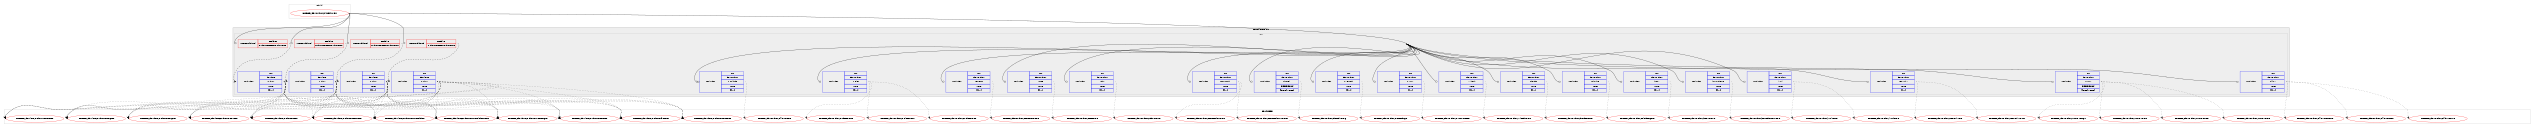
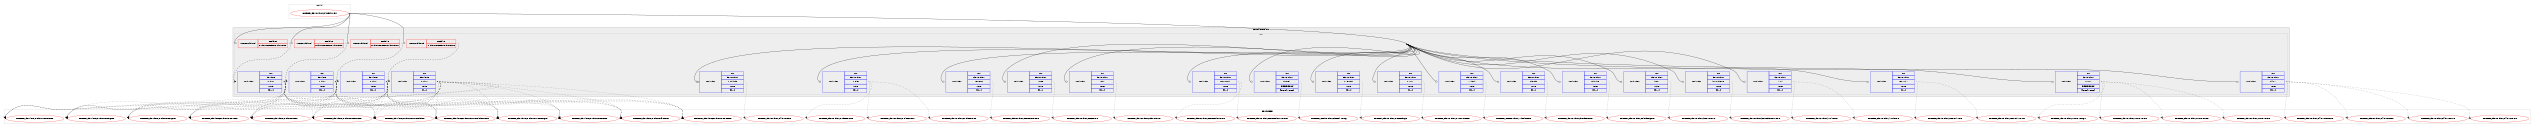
node "portage://dev-lang/python-3.10.15_p1": label "portage://dev-lang/python-3.10.15_p1" -> "requests://dev-lang/python-3.10.15_p1"
node "portage://dev-python/shapely-2.0.6": label "portage://dev-python/shapely-2.0.6" -> "portage://path-python/shapely-2.0.6"
node "portage://dev-python/xxhash-3.5.0": label "portage://dev-python/xxhash-3.5.0" -> "portage://rtree-python/xxhash-3.5.0"
node "portage://dev-python/pillow-11.0.0": added
